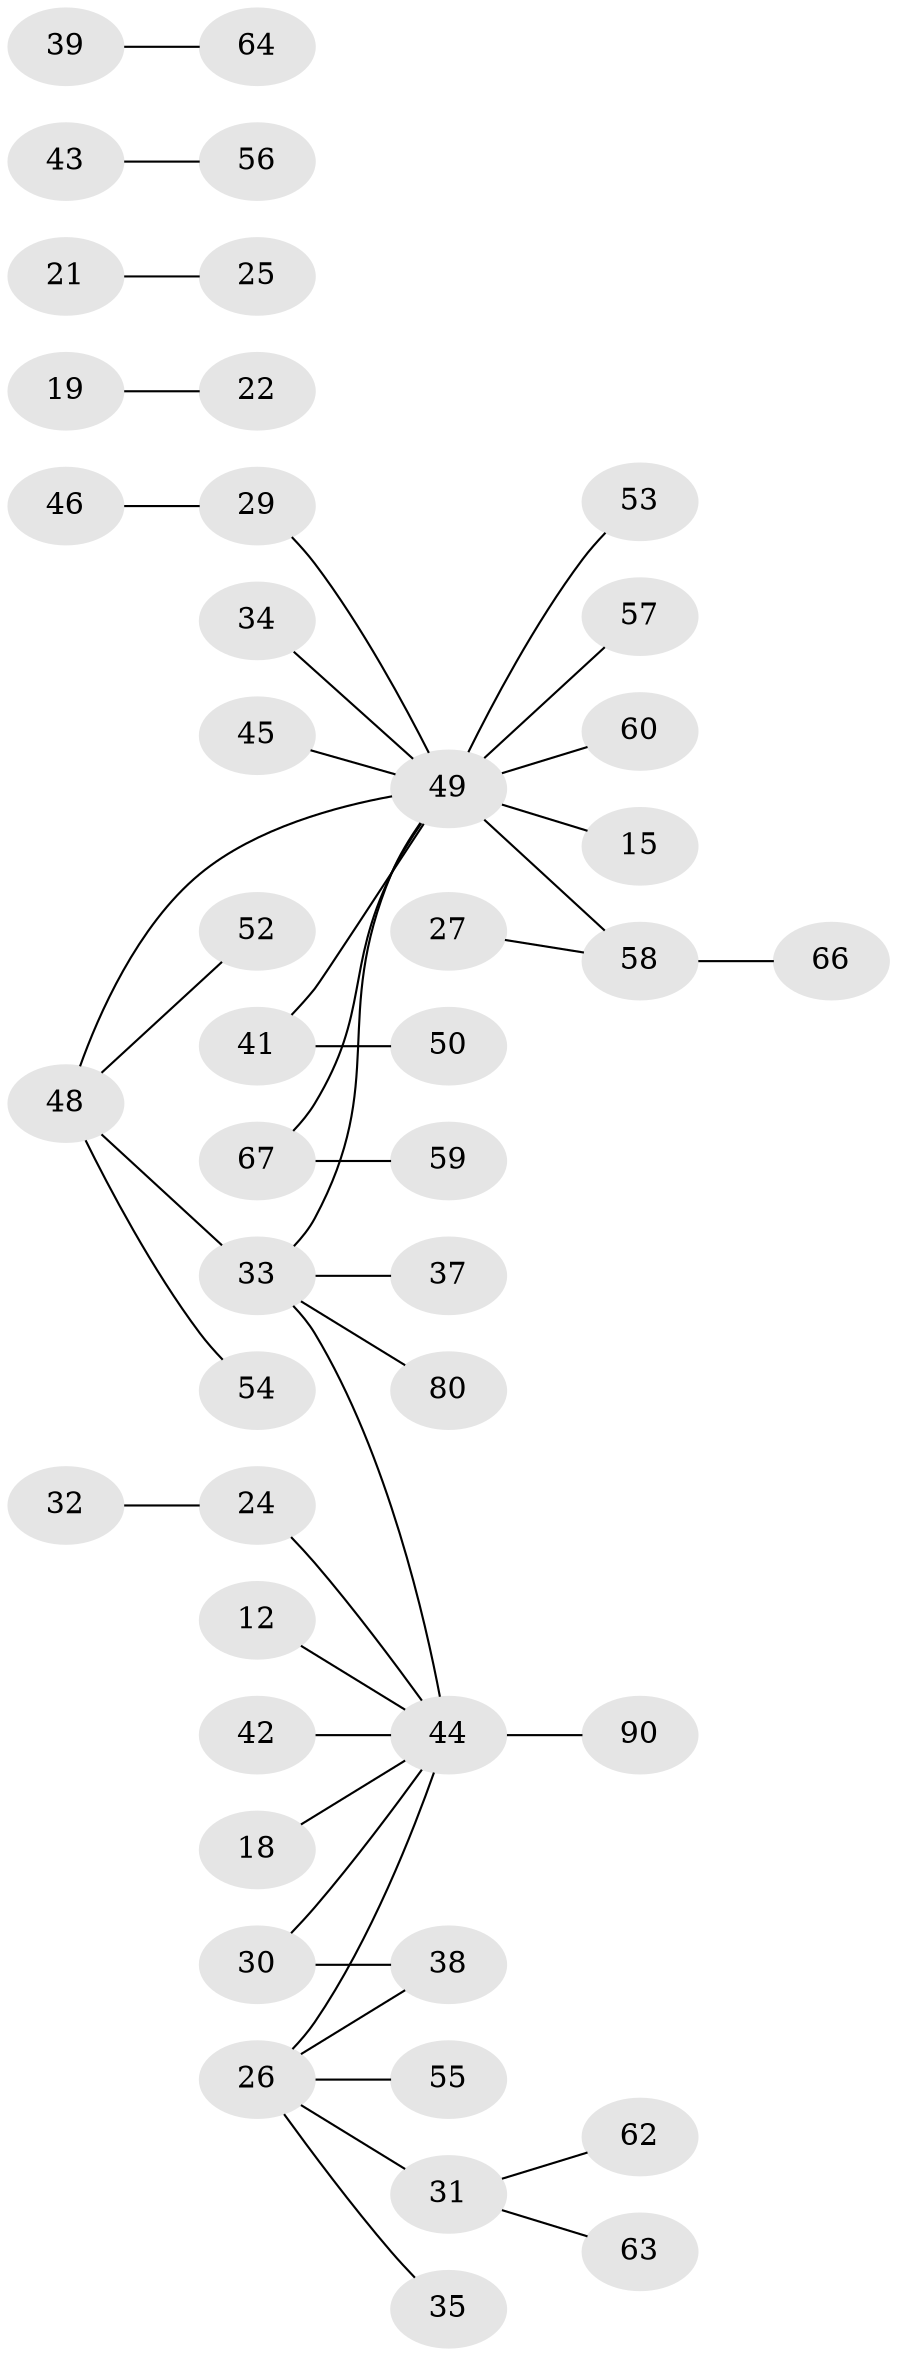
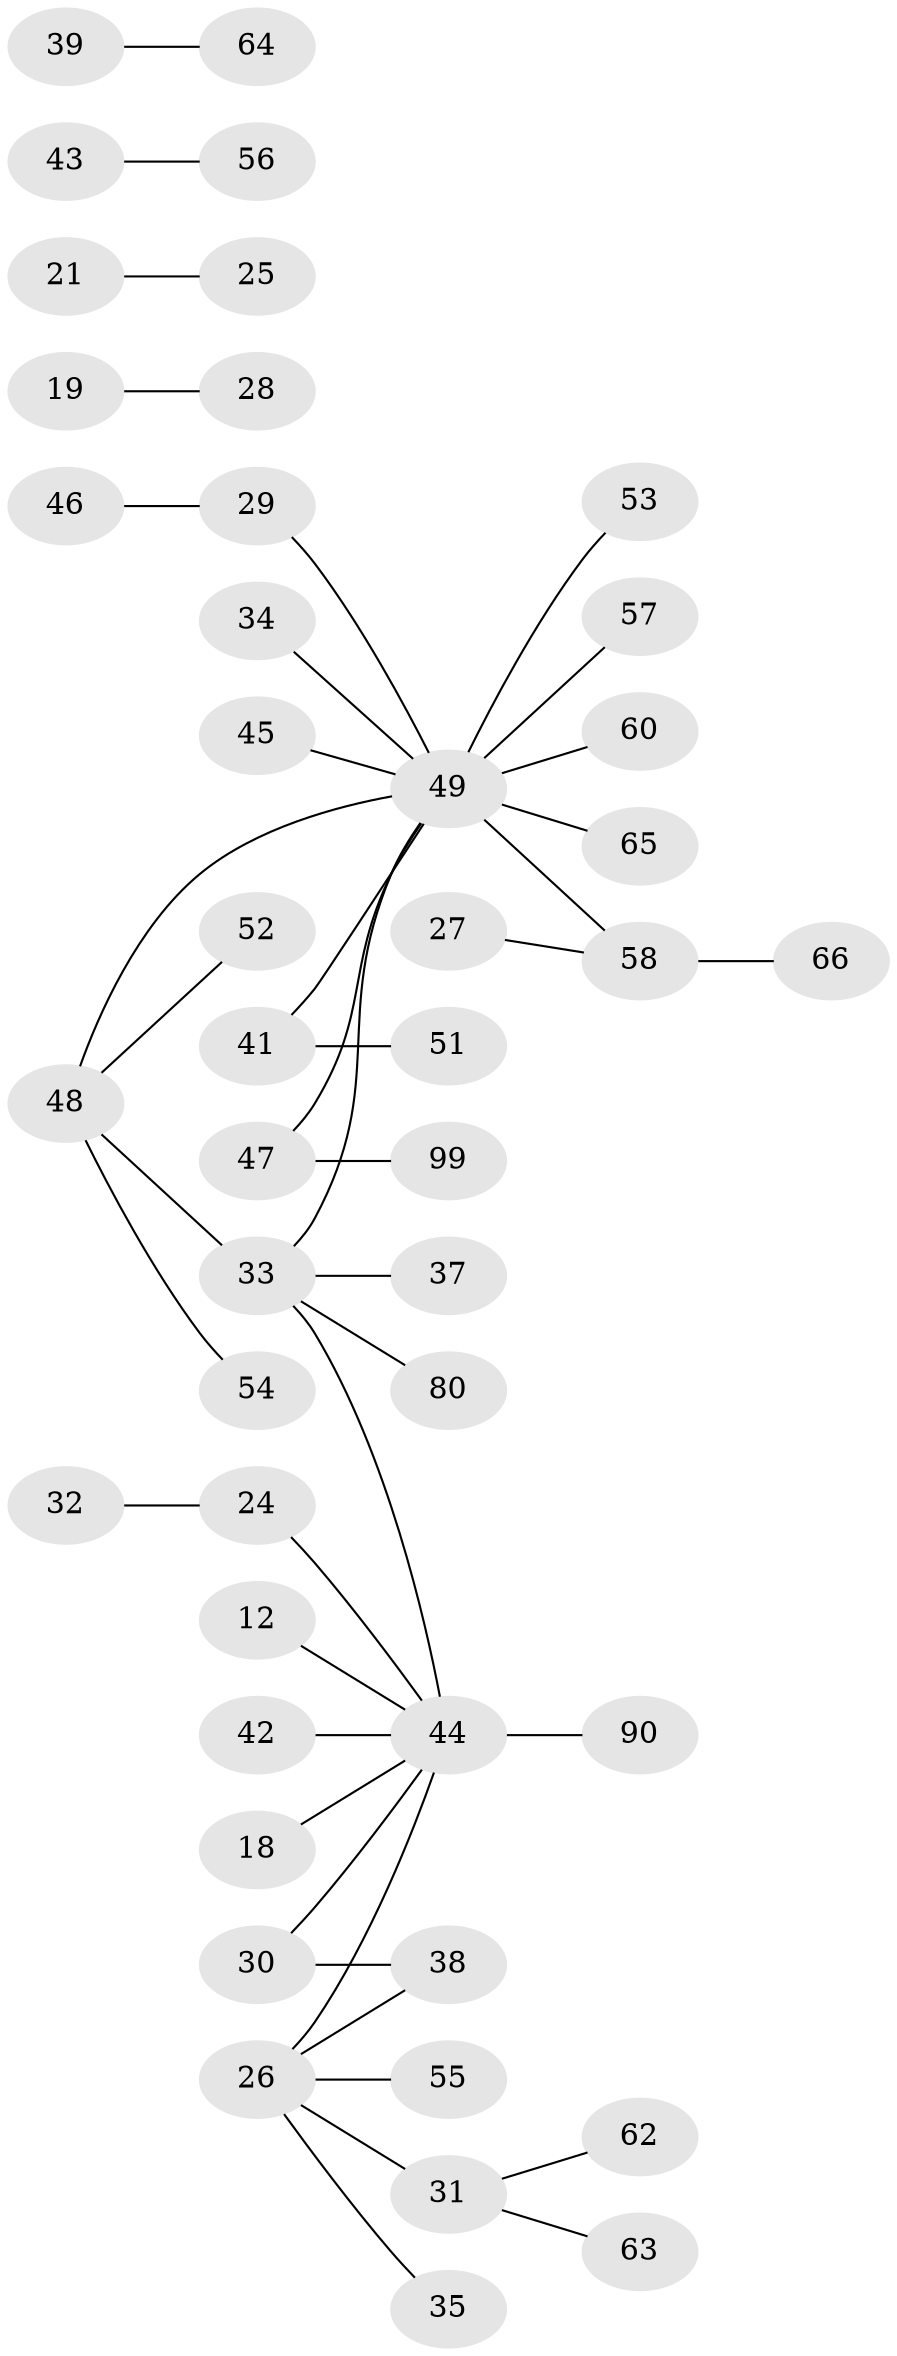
node "22": label "22" -> "28"
node "15": label "15" -> "65"
node "50": label "50" -> "51"
node "67": label "67" -> "47"
node "59": label "59" -> "99"
